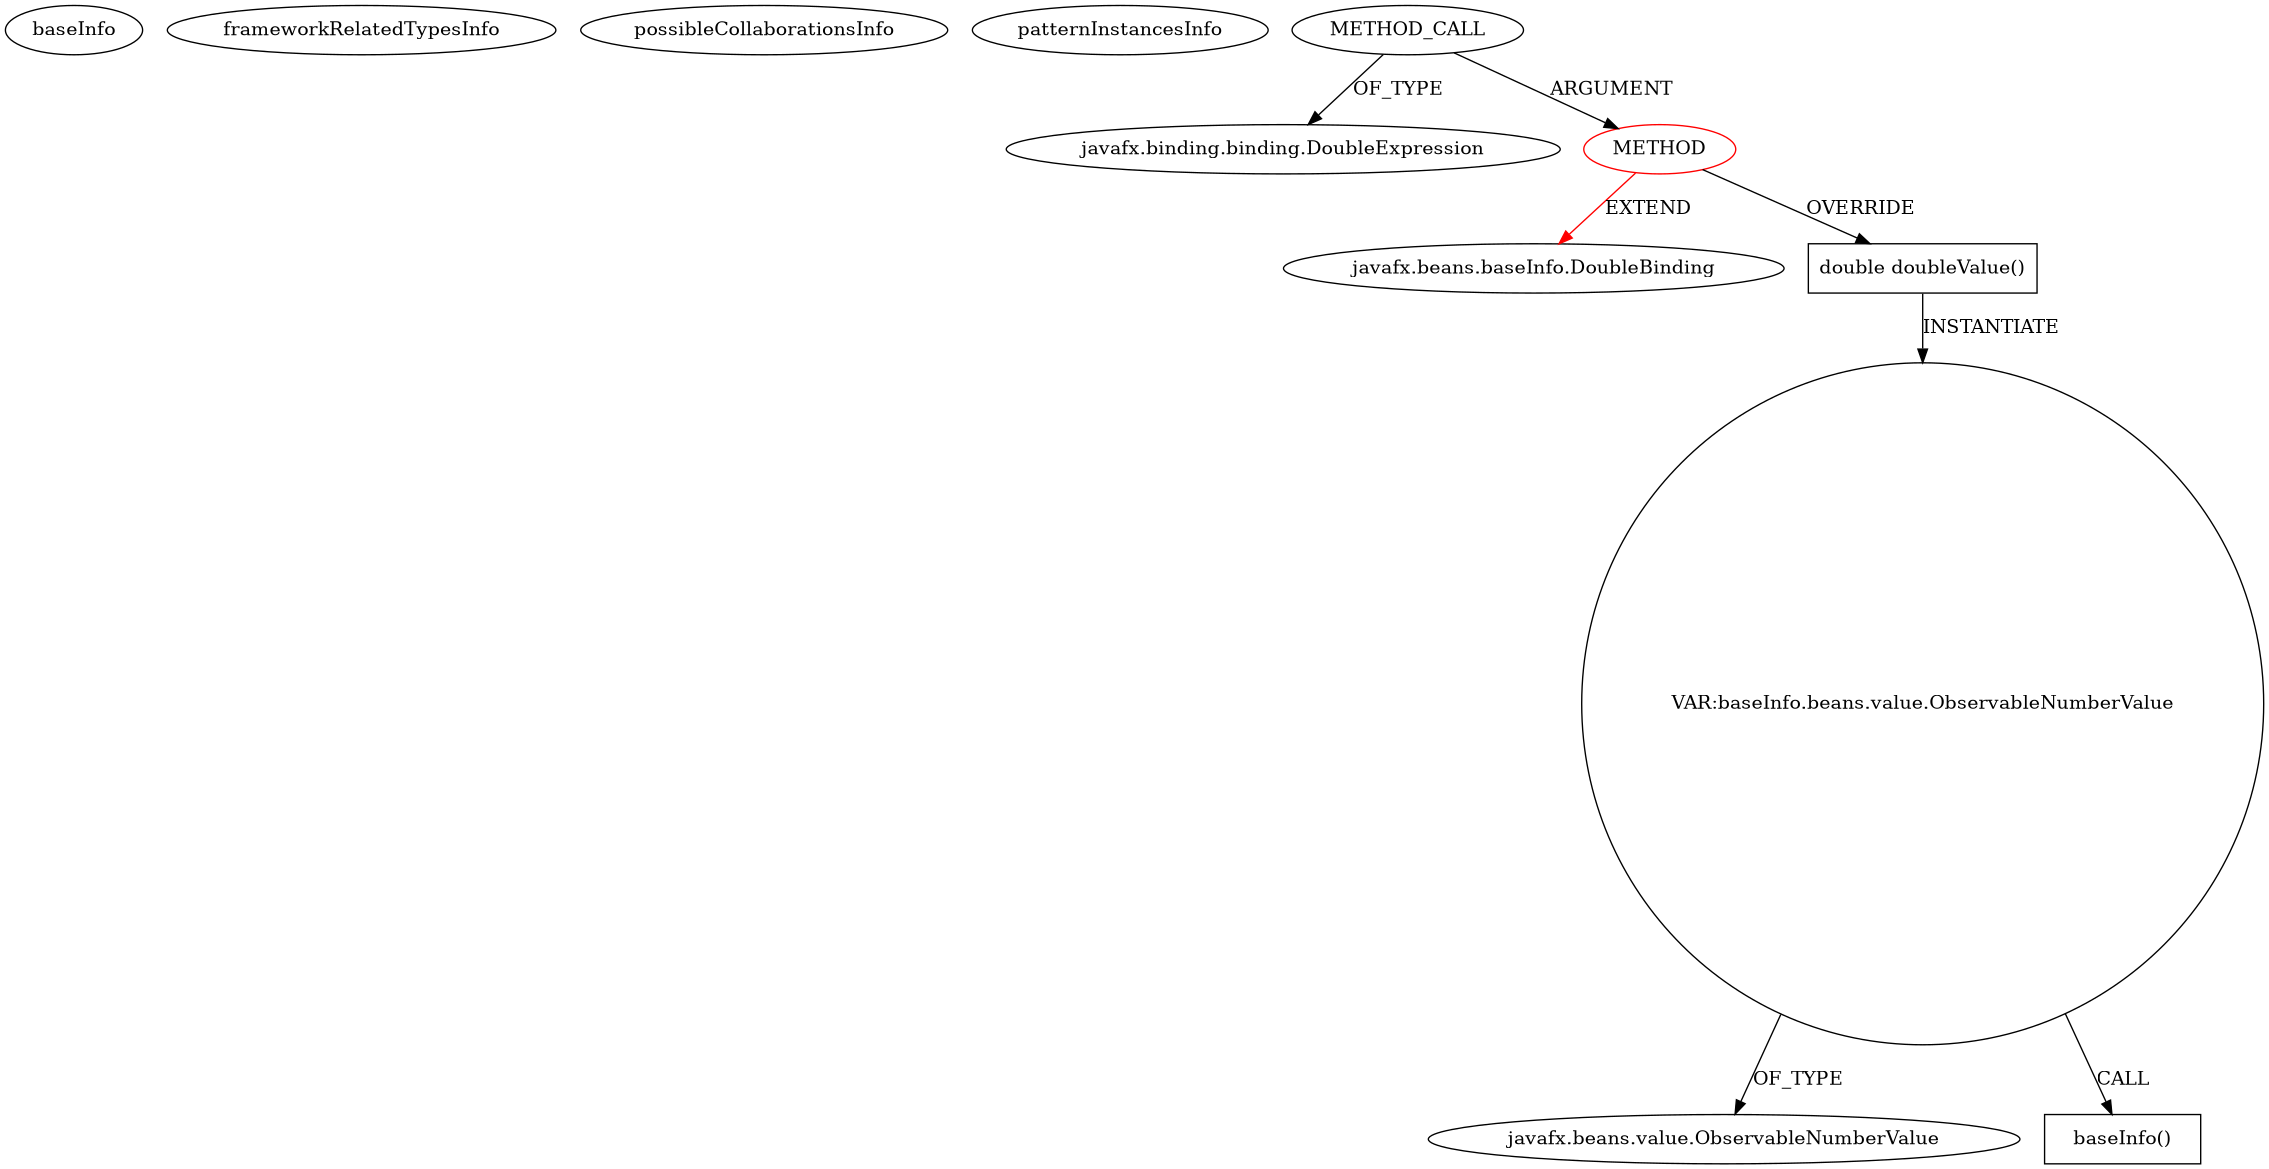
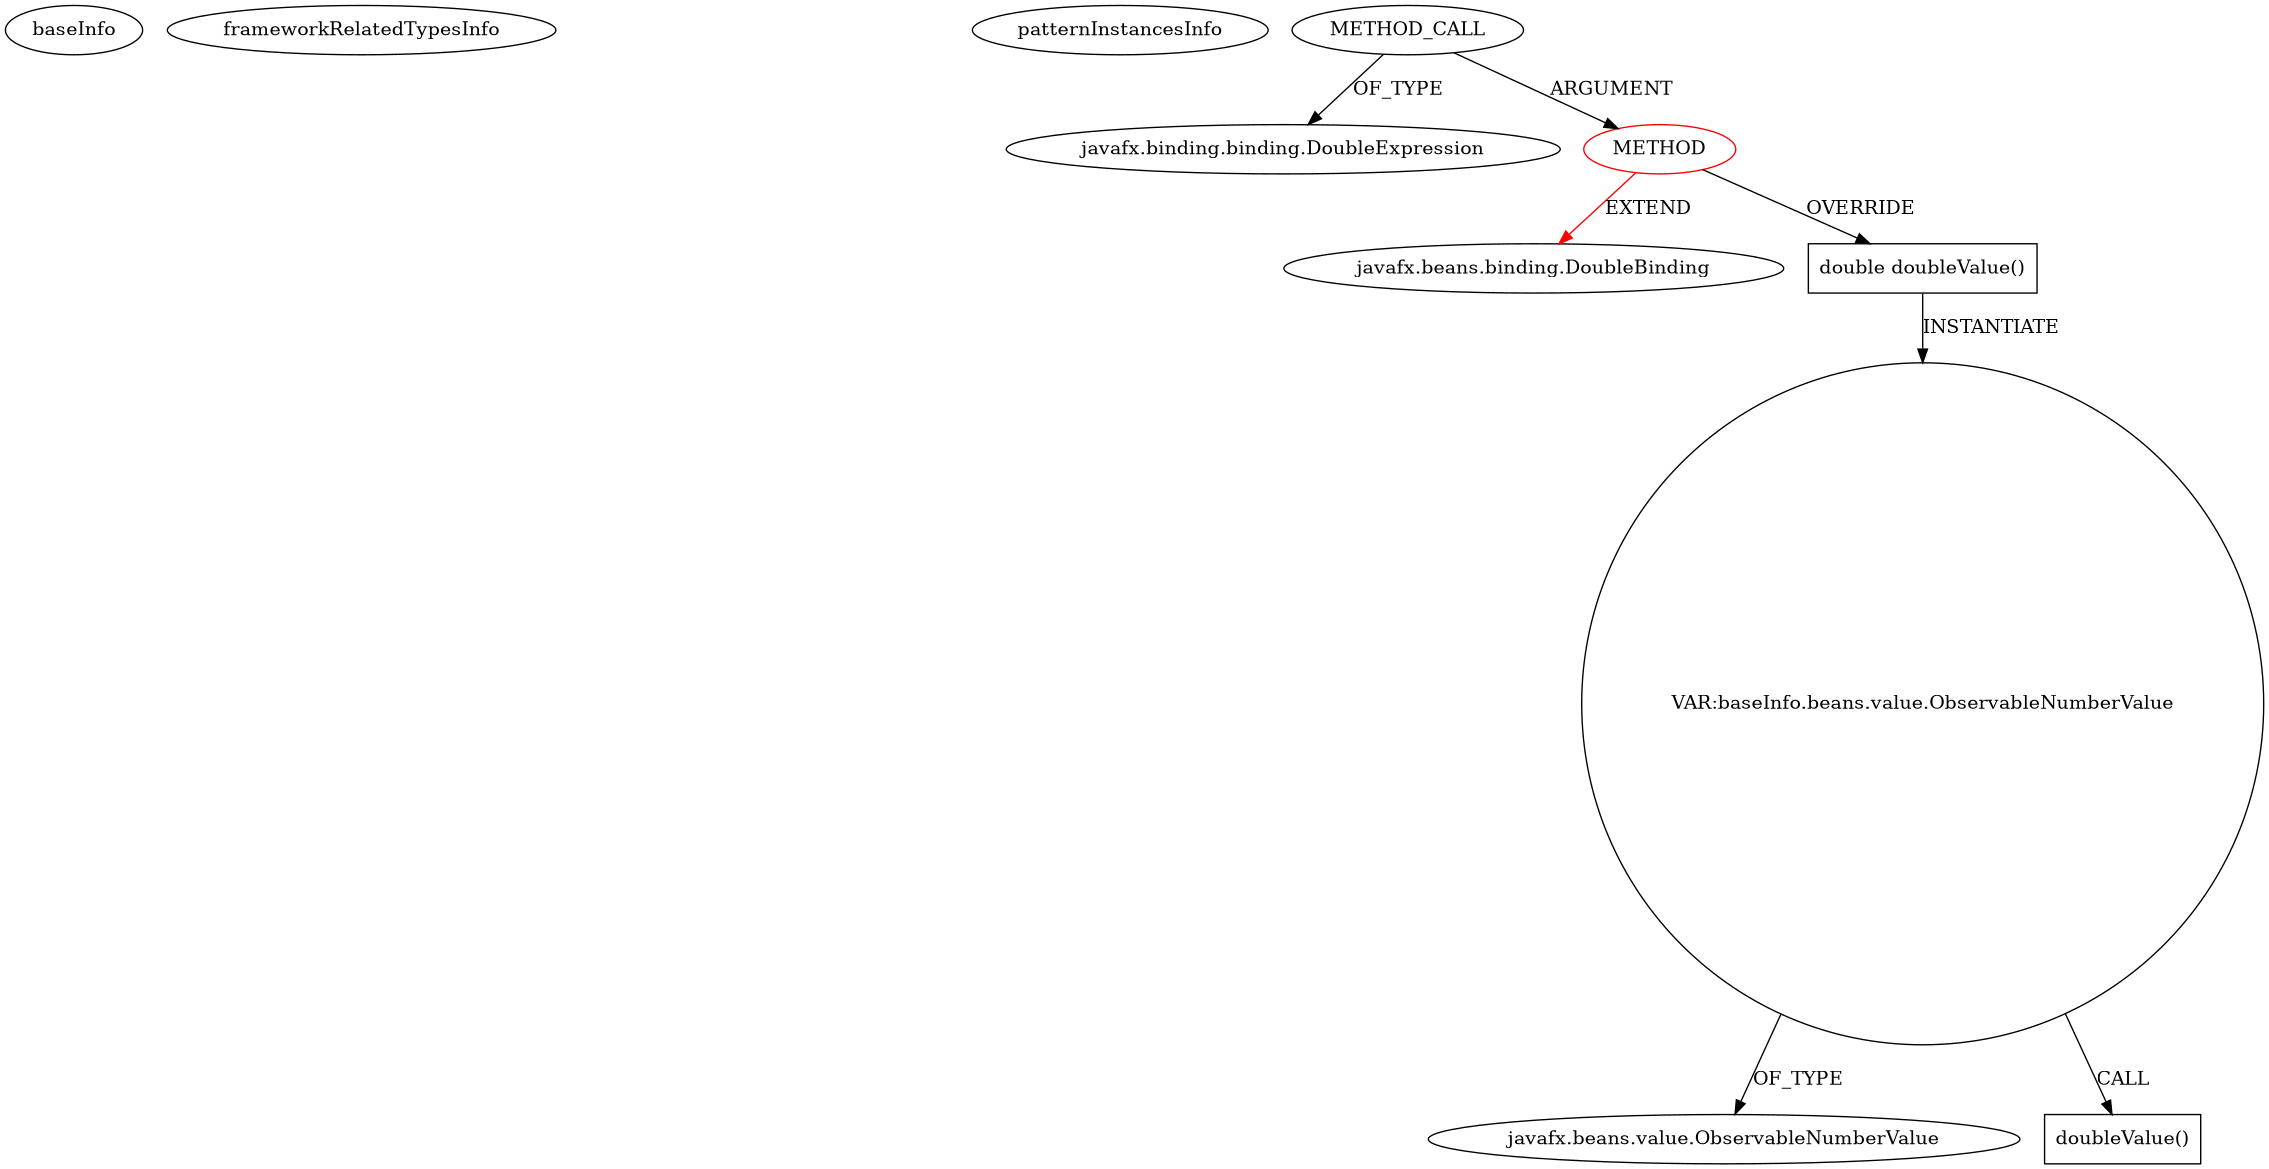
node "possibleCollaborationsInfo": removed
node "javafx.beans.baseInfo.DoubleBinding": label "javafx.beans.baseInfo.DoubleBinding" -> "javafx.beans.binding.DoubleBinding"
node "baseInfo()": label "baseInfo()" -> "doubleValue()"
